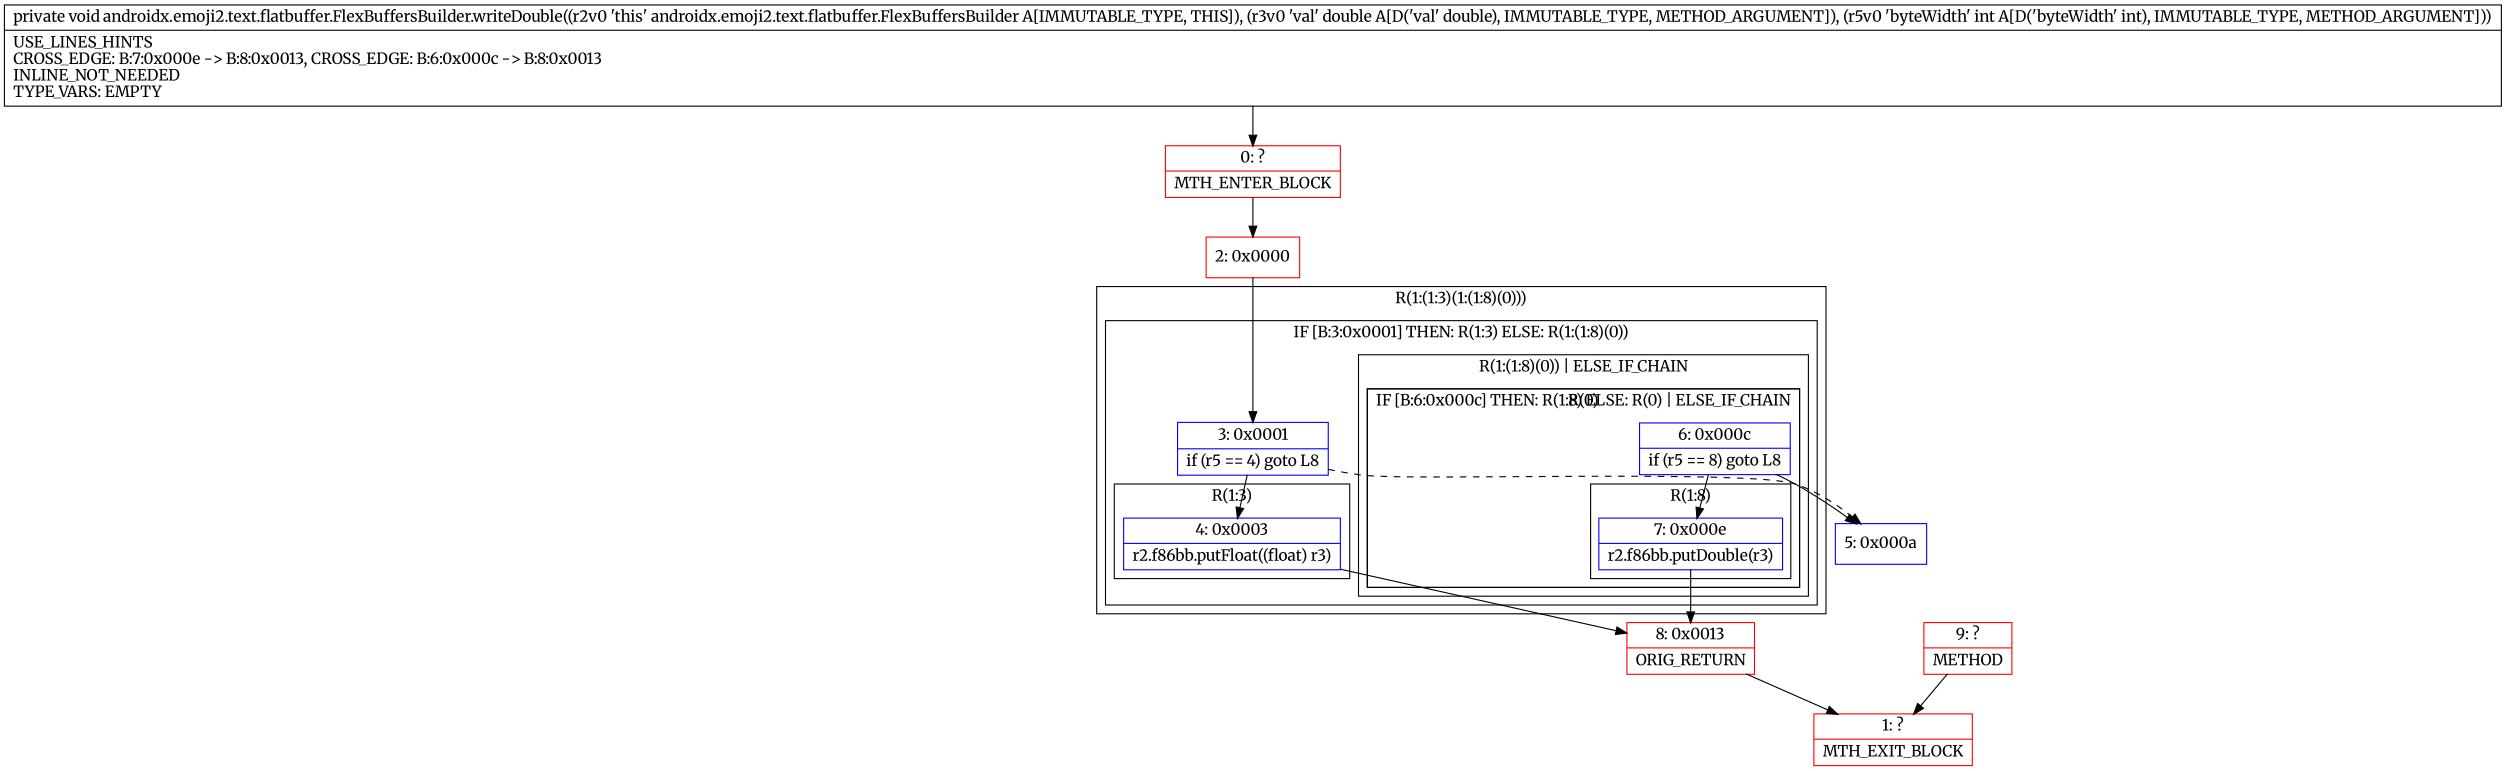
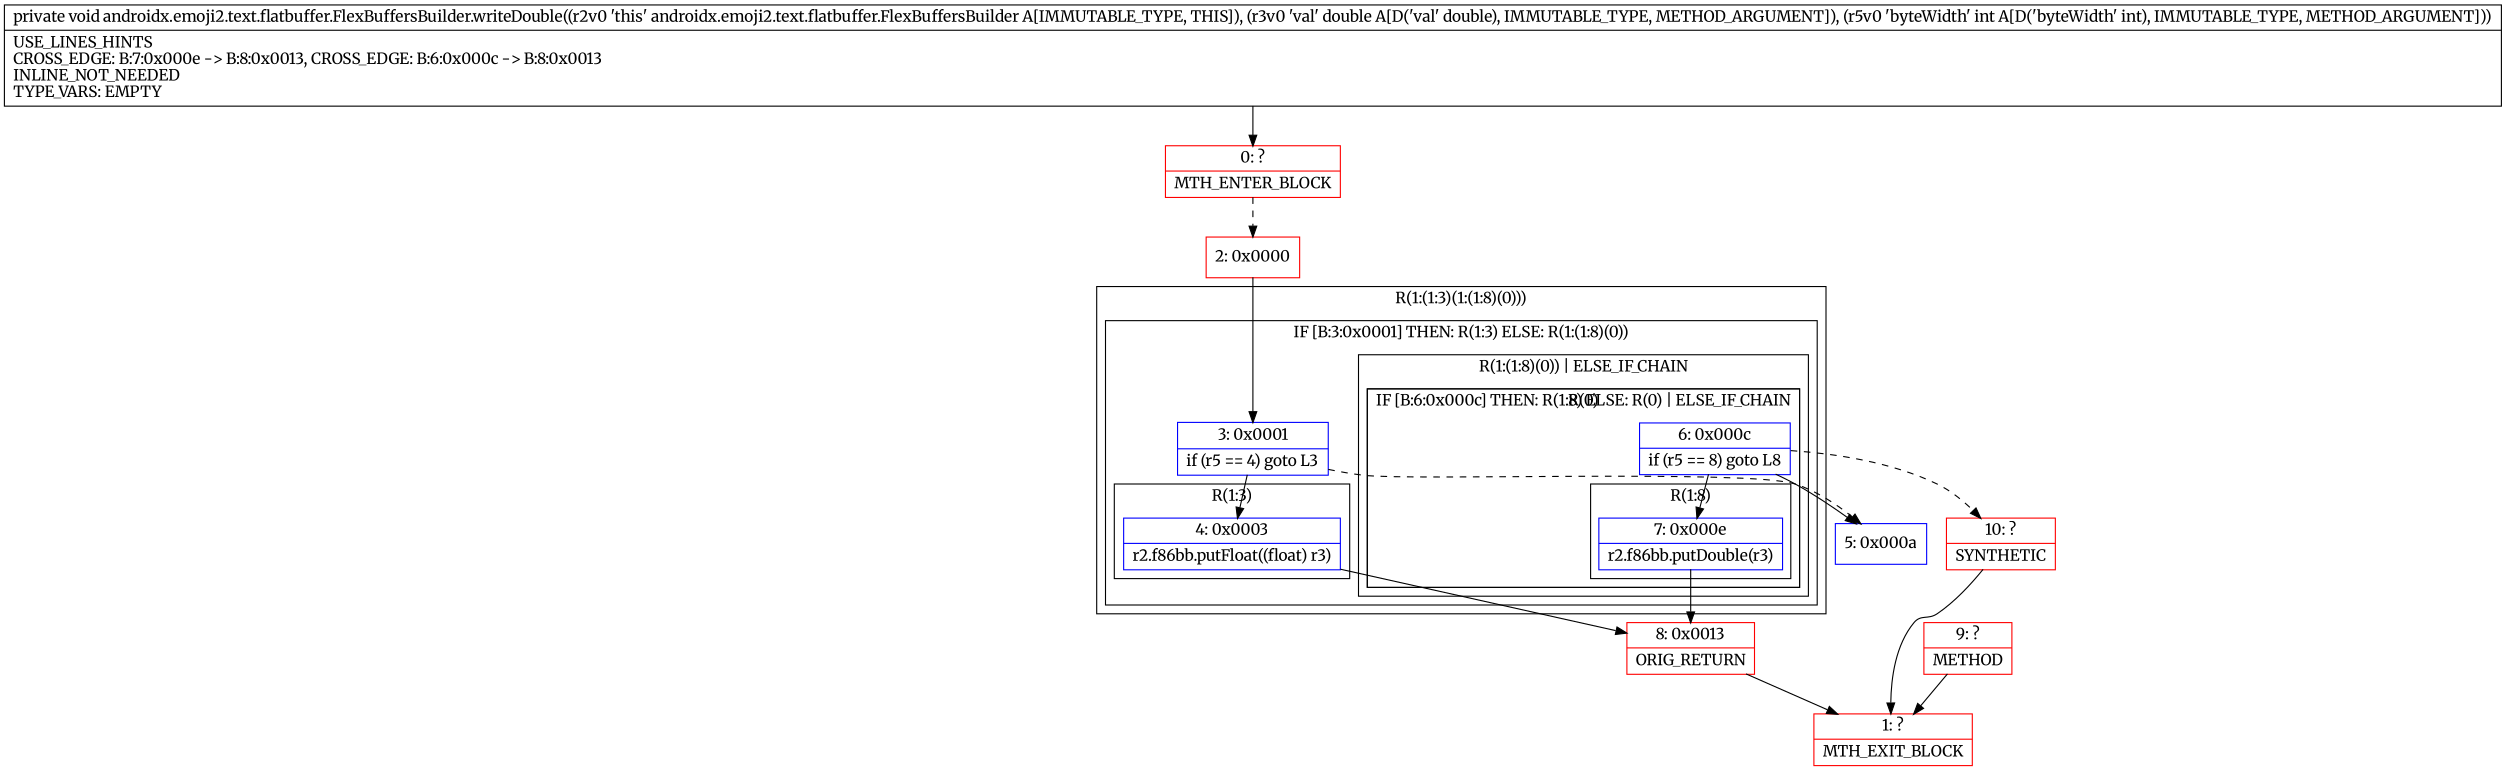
edge "0: ?" -> "2: 0x0000": style solid -> dashed
node "3: 0x0001": text "if (r5 == 4) goto L8" -> "if (r5 == 4) goto L3"
node "10: ?": added
